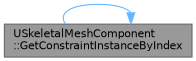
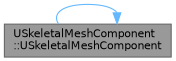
node "USkeletalMeshComponent ::GetConstraintInstanceByIndex": label "USkeletalMeshComponent ::GetConstraintInstanceByIndex" -> "USkeletalMeshComponent ::USkeletalMeshComponent"
